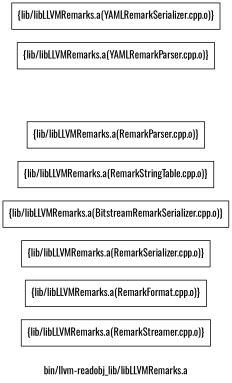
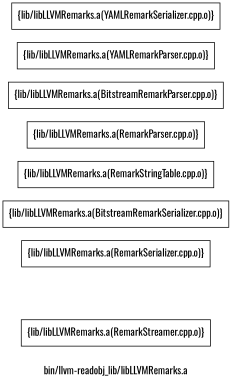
node "{lib/libLLVMRemarks.a(BitstreamRemarkParser.cpp.o)}": added
node "{lib/libLLVMRemarks.a(RemarkFormat.cpp.o)}": removed
